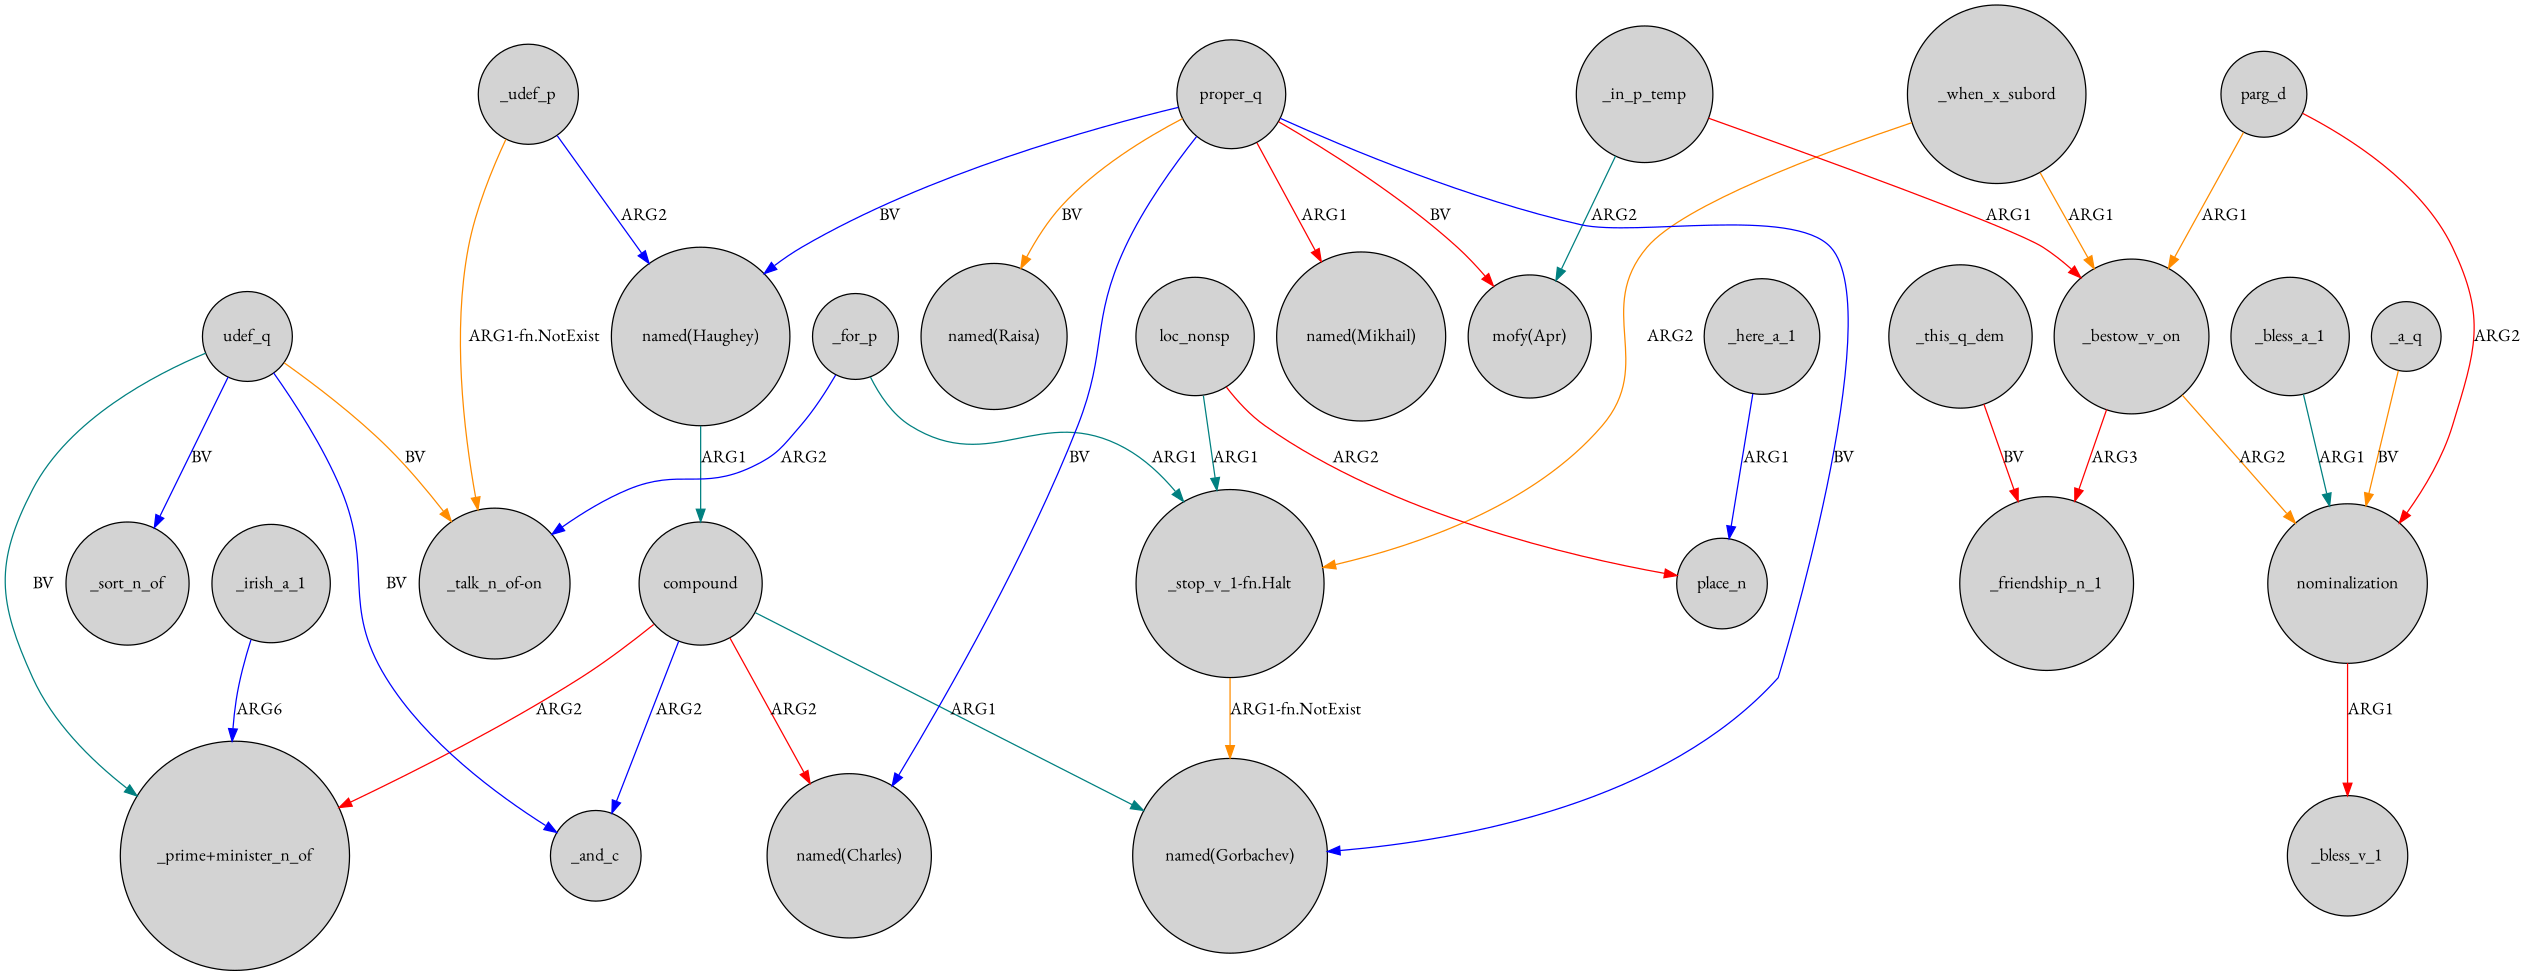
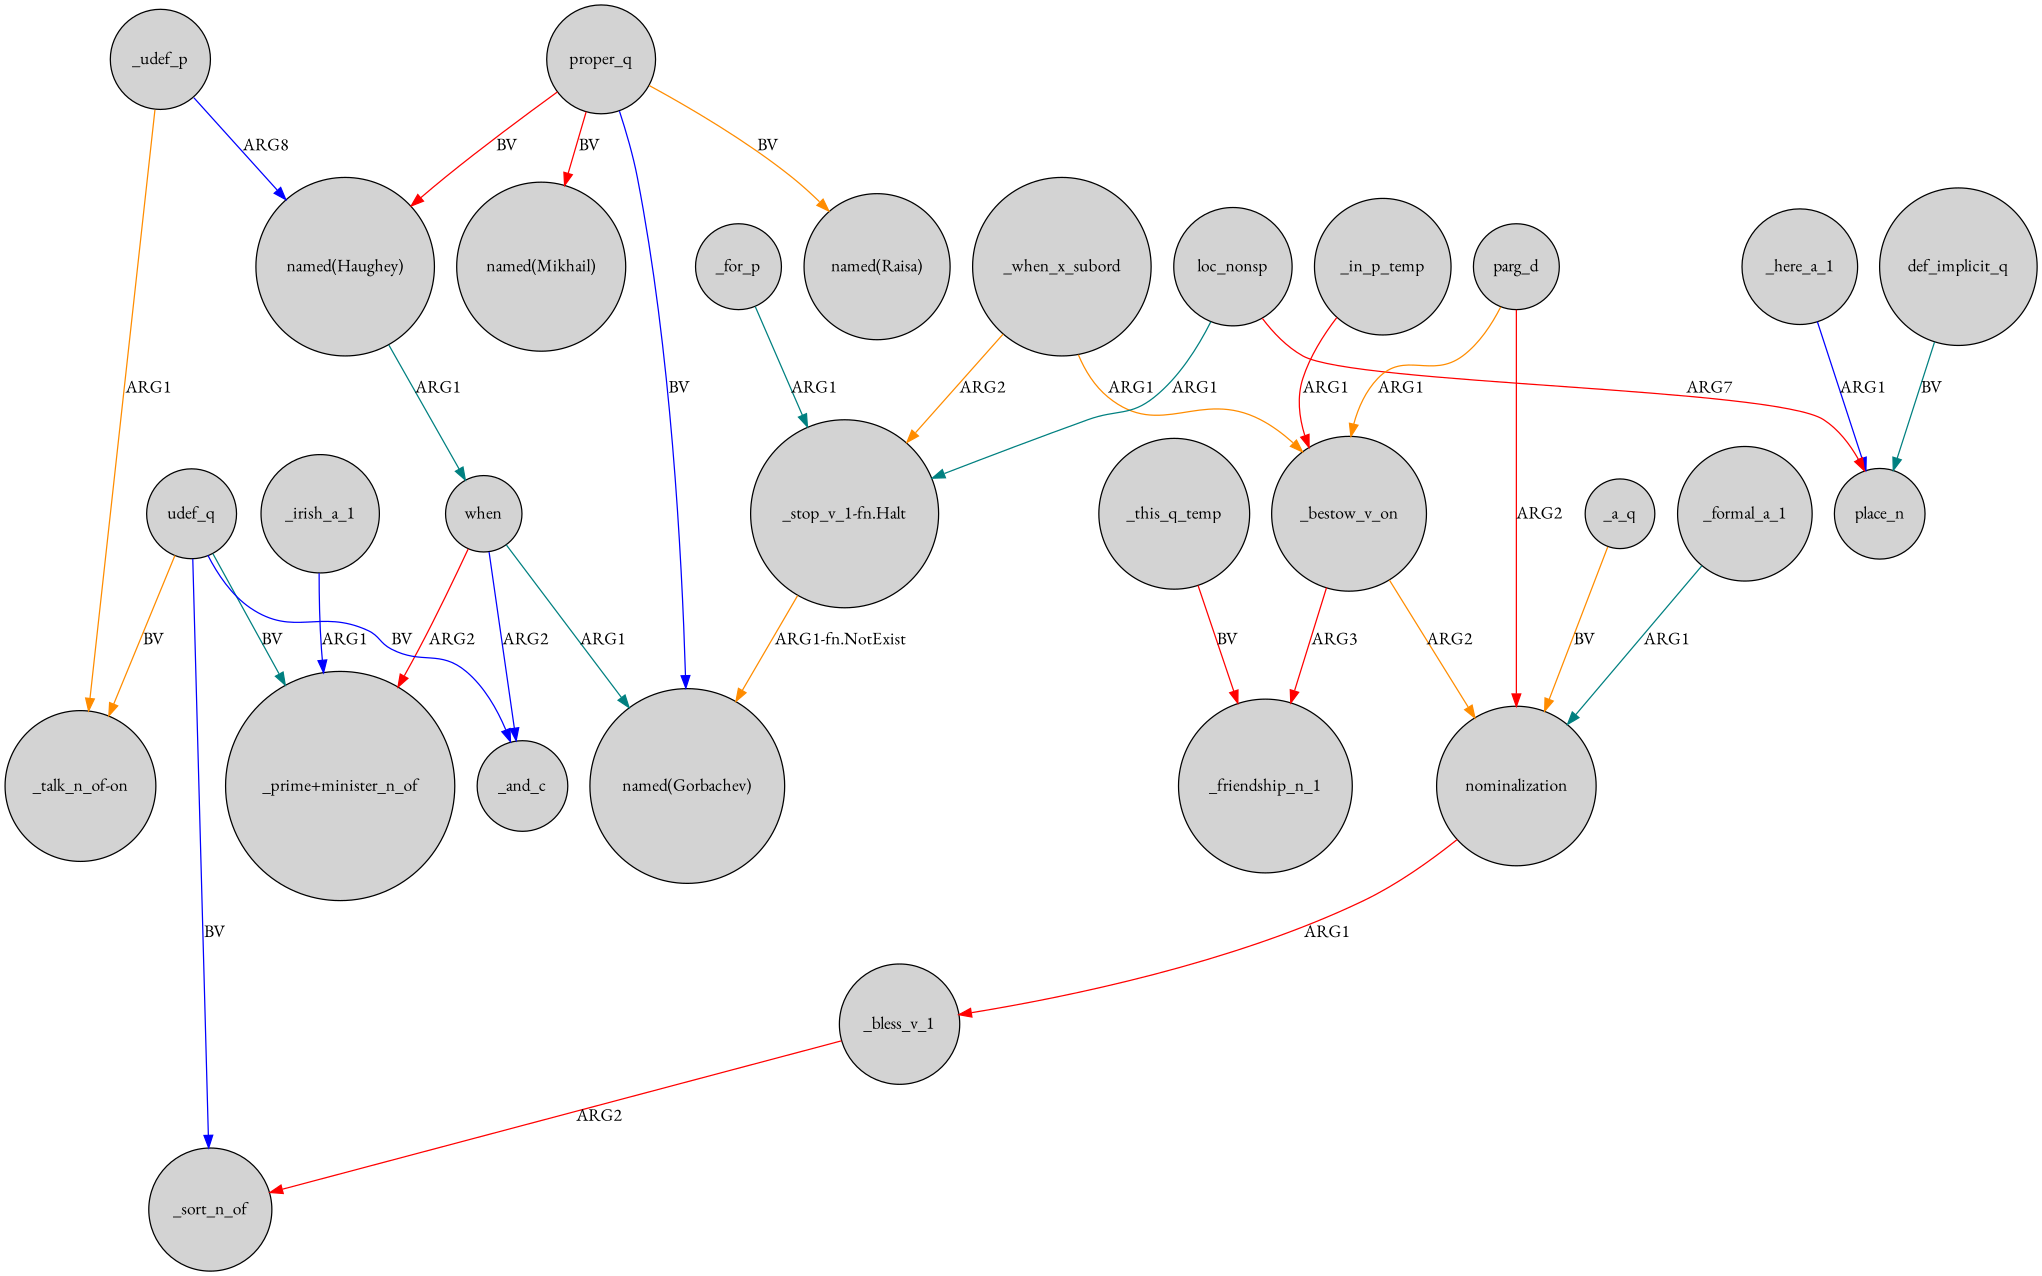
edge "proper_q" -> "named(Haughey)": color blue -> red
edge "_udef_p" -> "named(Haughey)": label "ARG2" -> "ARG8"
edge "proper_q" -> "named(Mikhail)": label "ARG1" -> "BV"
node "def_implicit_q": added
edge "_udef_p" -> "_talk_n_of-on": label "ARG1-fn.NotExist" -> "ARG1"
node "mofy(Apr)": removed
node "_this_q_dem": label "_this_q_dem" -> "_this_q_temp"
node "_bless_a_1": label "_bless_a_1" -> "_formal_a_1"
edge "loc_nonsp" -> "place_n": label "ARG2" -> "ARG7"
edge "_for_p" -> "_talk_n_of-on": removed, label "ARG2"
node "compound": label "compound" -> "when"
edge "_irish_a_1" -> "_prime+minister_n_of": label "ARG6" -> "ARG1"
node "named(Charles)": removed
edge "_bless_v_1" -> "_sort_n_of": added, label "ARG2"
